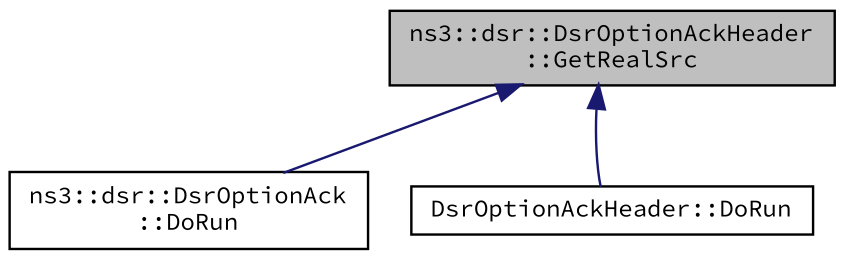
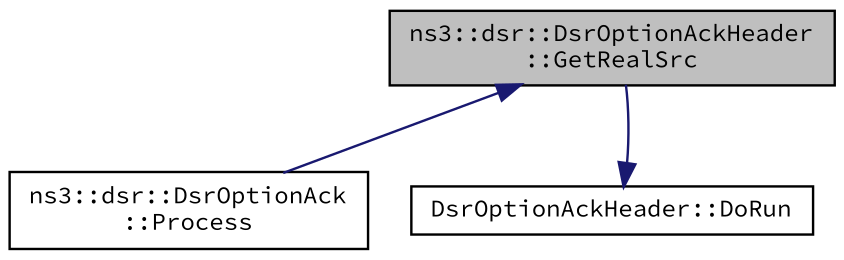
edge "DsrOptionAckHeader::DoRun" -> "ns3::dsr::DsrOptionAckHeader ::GetRealSrc": reversed
node "ns3::dsr::DsrOptionAck ::DoRun": label "ns3::dsr::DsrOptionAck ::DoRun" -> "ns3::dsr::DsrOptionAck ::Process"
